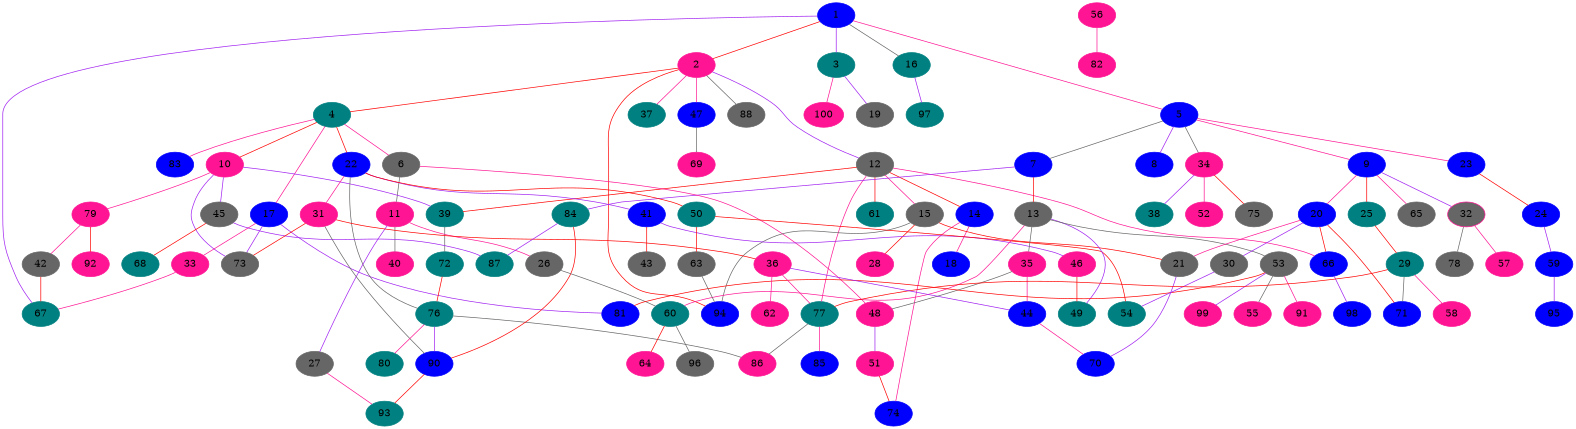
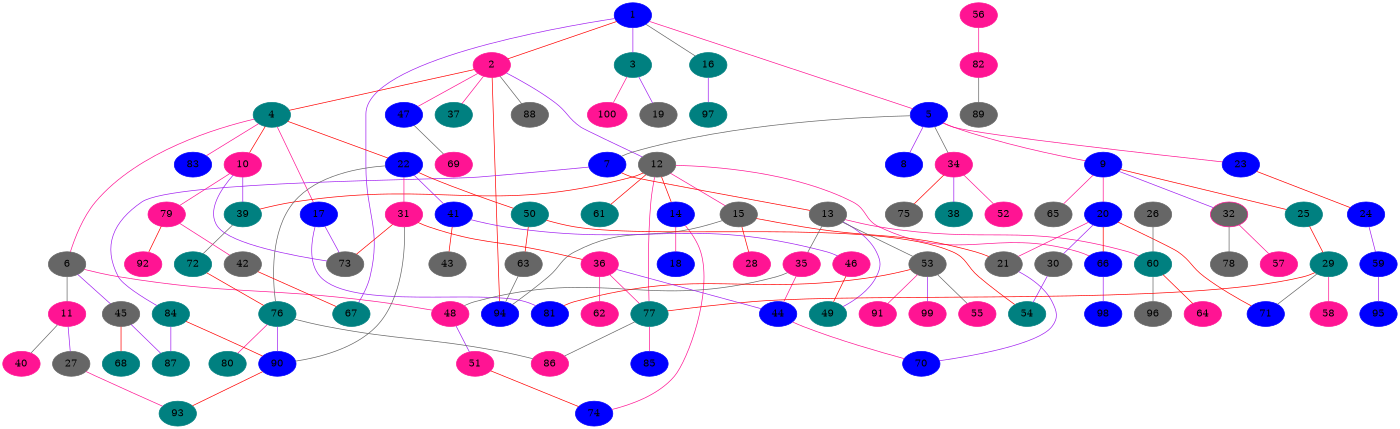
node "89": added
edge "10" -- "45": now "6" -- "45"
edge "11" -- "26": removed
node "33": removed
